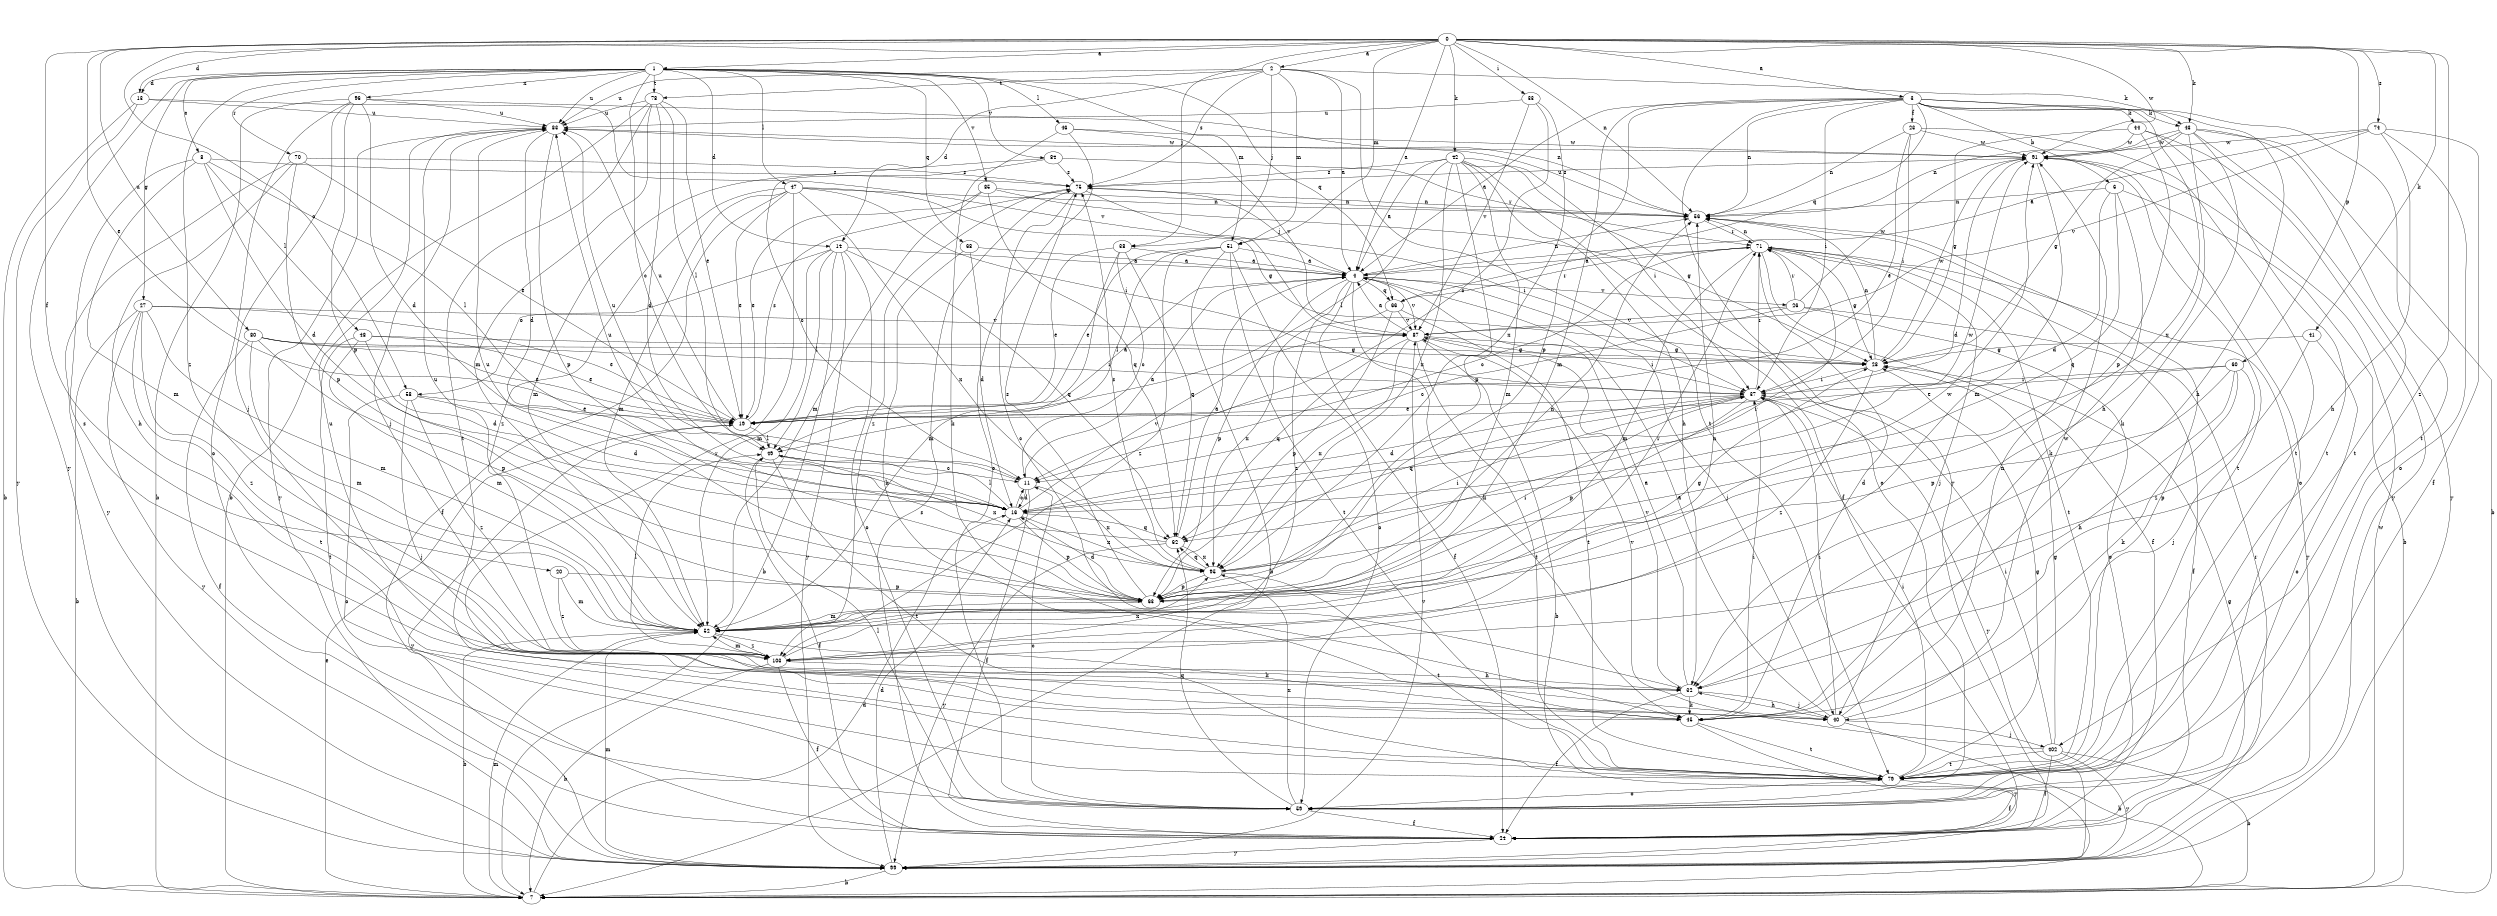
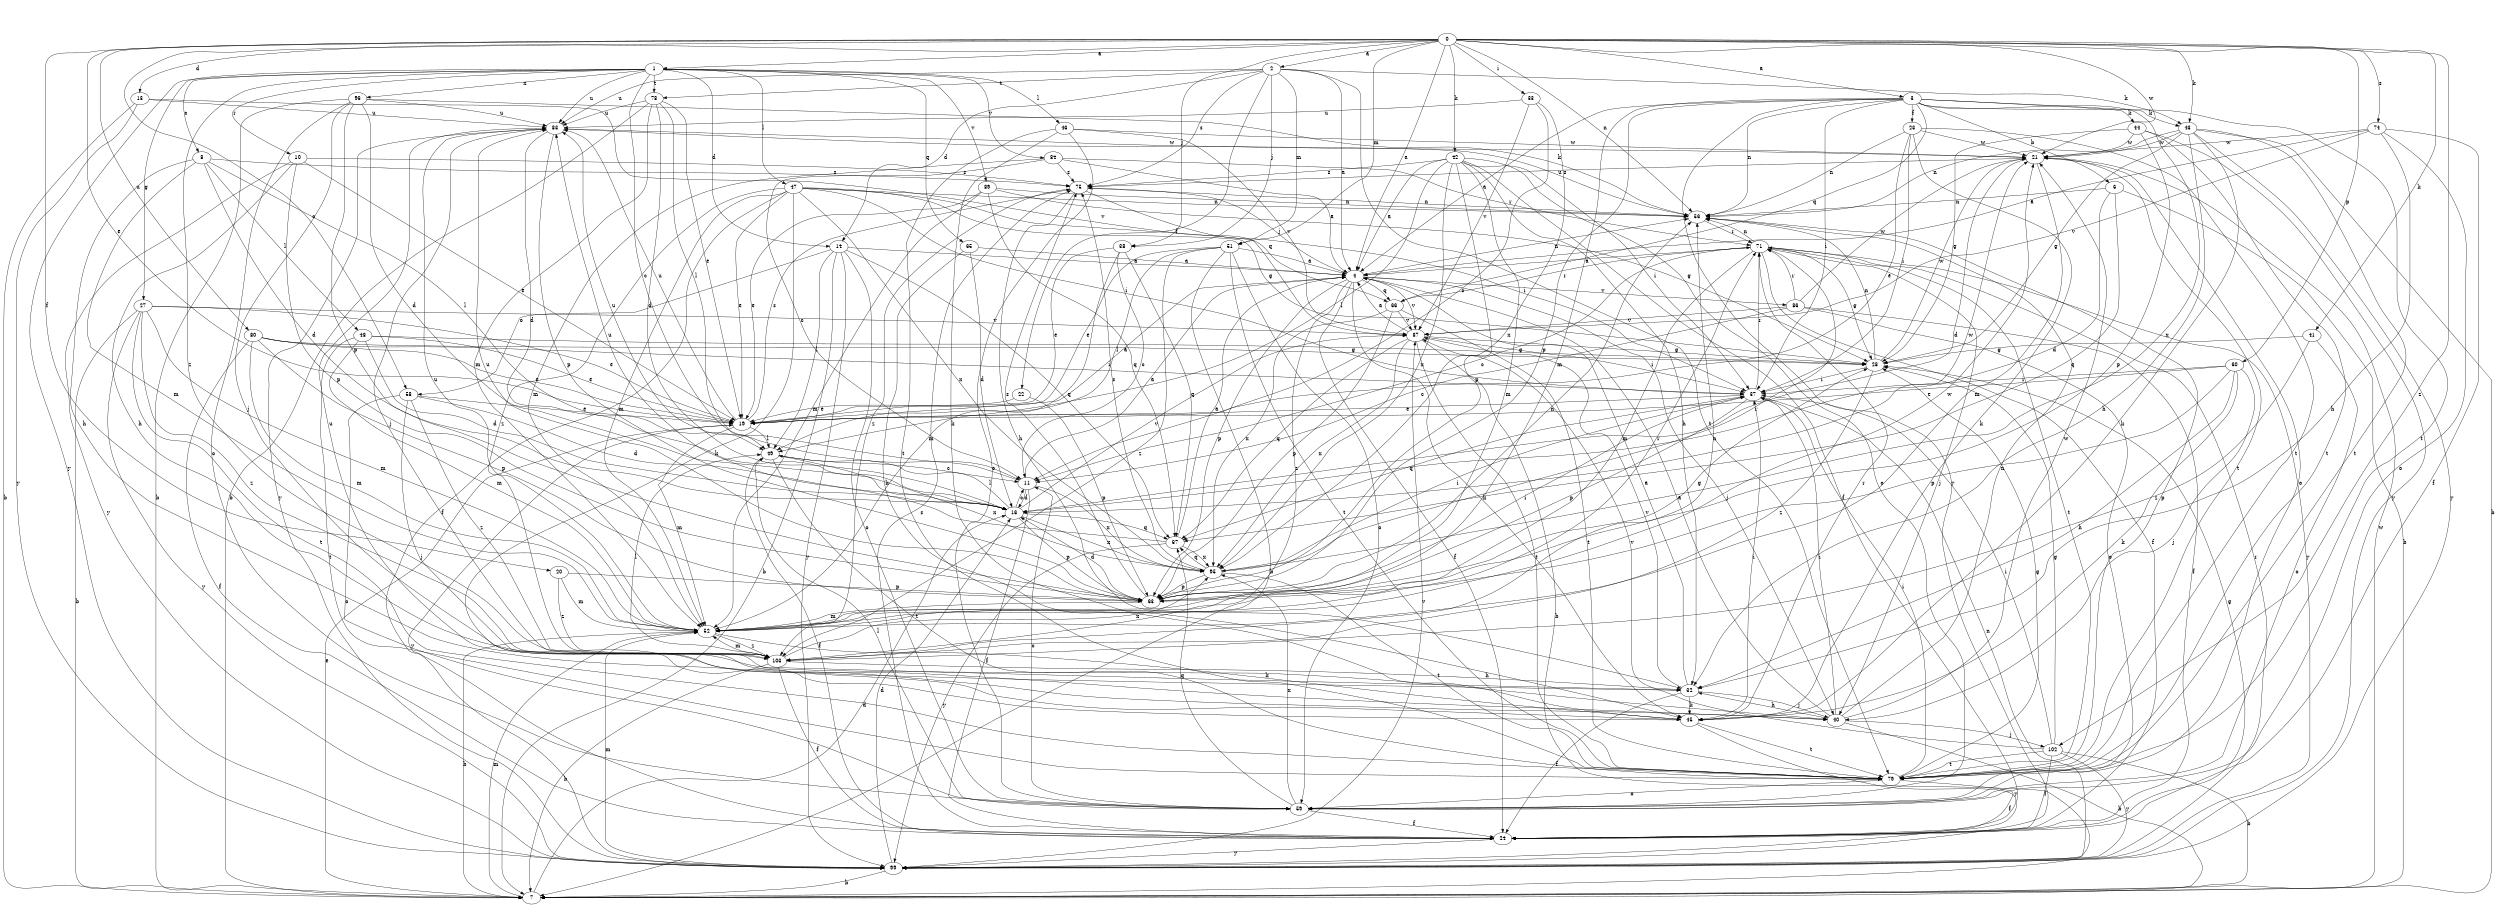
edge "1" -> "13": removed, label "d"
edge "1" -> "66": now "47" -> "66"
edge "1" -> "51": removed, label "m"
node "70": label "70" -> "10"
edge "96" -> "56": label "n" -> "k"
node "91": label "91" -> "21"
node "85": label "85" -> "89"
node "68": label "68" -> "65"
edge "38" -> "4": now "84" -> "4"
node "26": label "26" -> "86"
edge "3" -> "32": removed, label "h"
node "22": added
edge "8" -> "32": label "s" -> "h"
edge "14" -> "52": now "19" -> "52"
edge "75" -> "32": label "c" -> "h"
edge "37" -> "16": removed, label "d"
edge "47" -> "45": label "r" -> "k"
edge "45" -> "71": label "d" -> "r"
edge "6" -> "45": now "23" -> "45"
node "62": label "62" -> "67"
edge "37" -> "99": label "y" -> "n"
edge "78" -> "79": now "46" -> "79"
node "402": label "402" -> "102"
